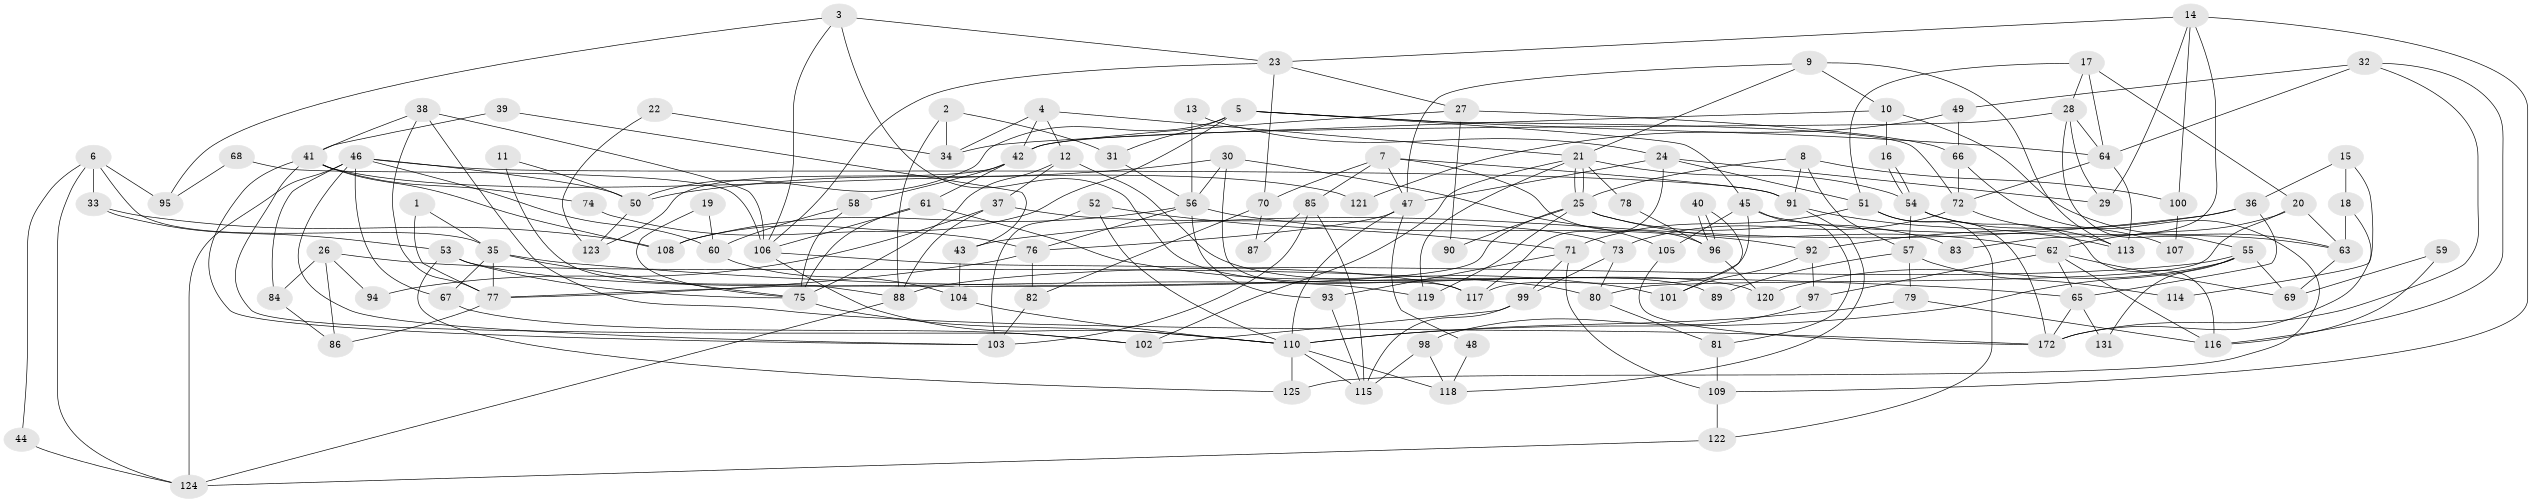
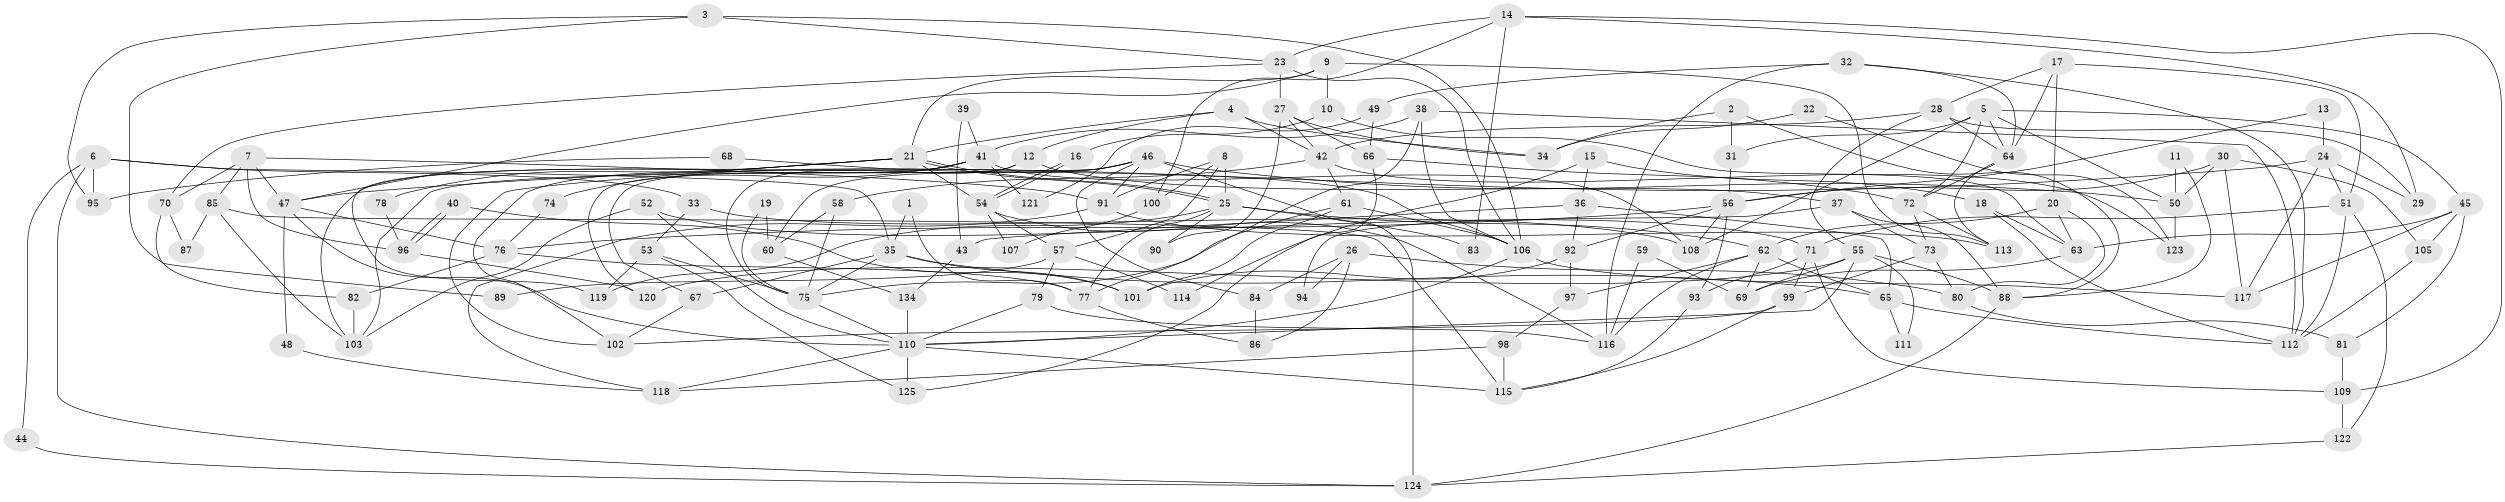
edge "10" -- "34": now "27" -- "34"
edge "35" -- "77": now "35" -- "101"
node "104": label "104" -> "134"
node "172": label "172" -> "112"
node "131": label "131" -> "111"
